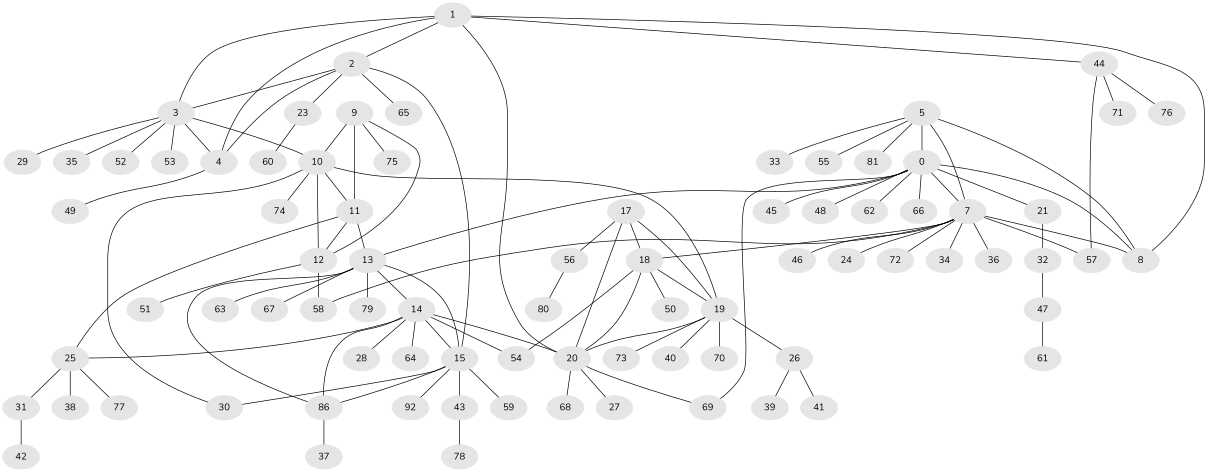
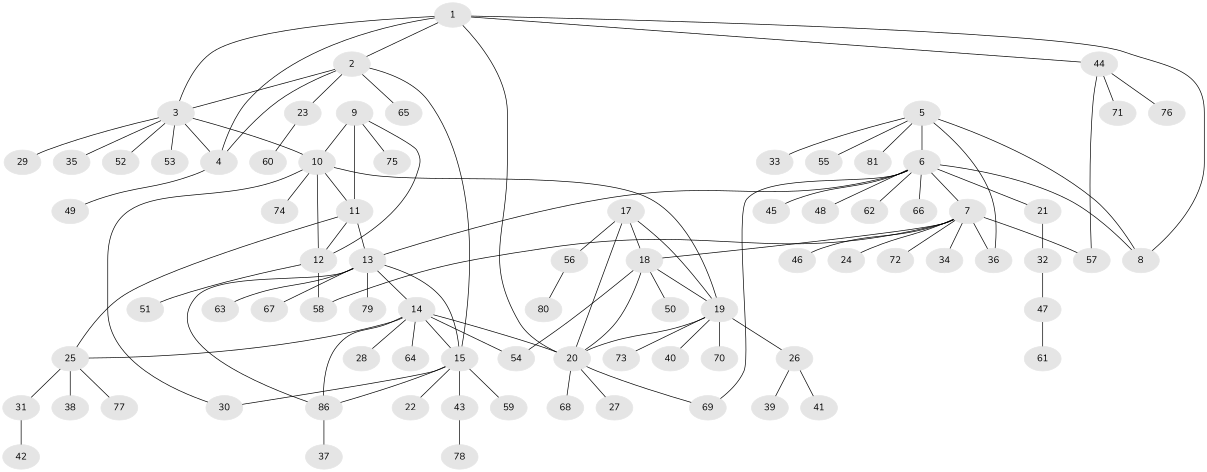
edge "5" -- "7": now "5" -- "36"
node "0": label "0" -> "6"
edge "7" -- "8": removed
node "92": label "92" -> "22"
